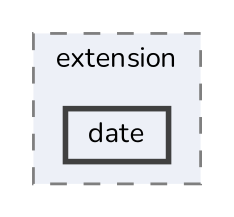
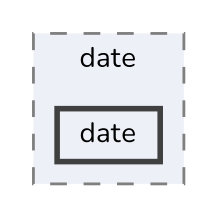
cluster "extension": label "extension" -> "date"
